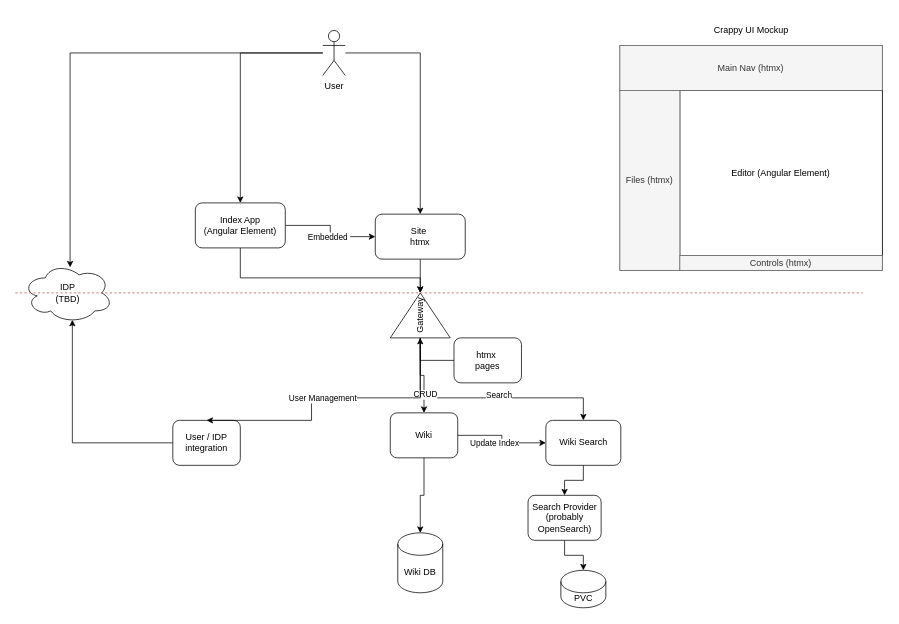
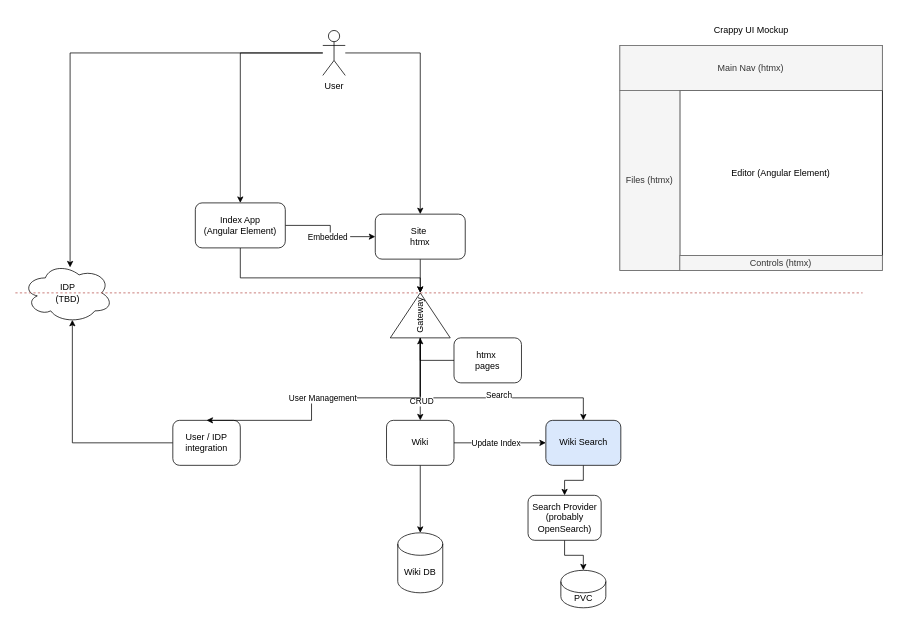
node "Wiki": moved (424, 435) -> (420, 443)
node "Wiki Search": fillcolor #ffffff -> #dae8fc
